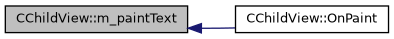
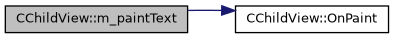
edge "CChildView::OnPaint" -> "CChildView::m_paintText": reversed
